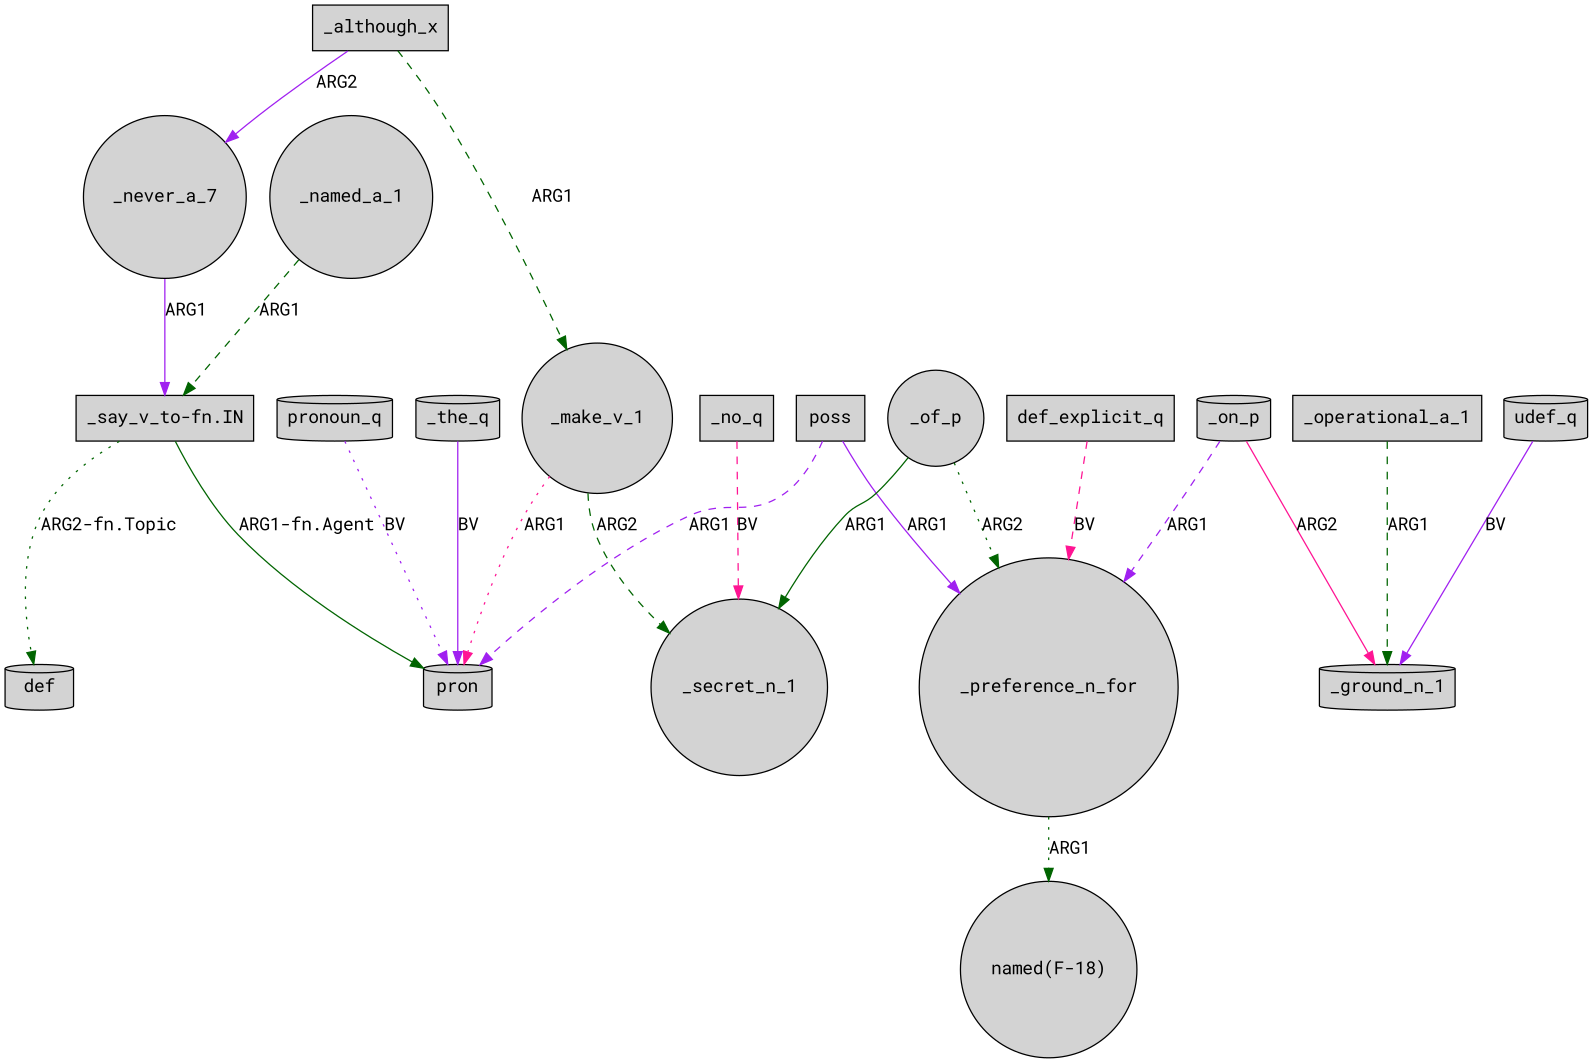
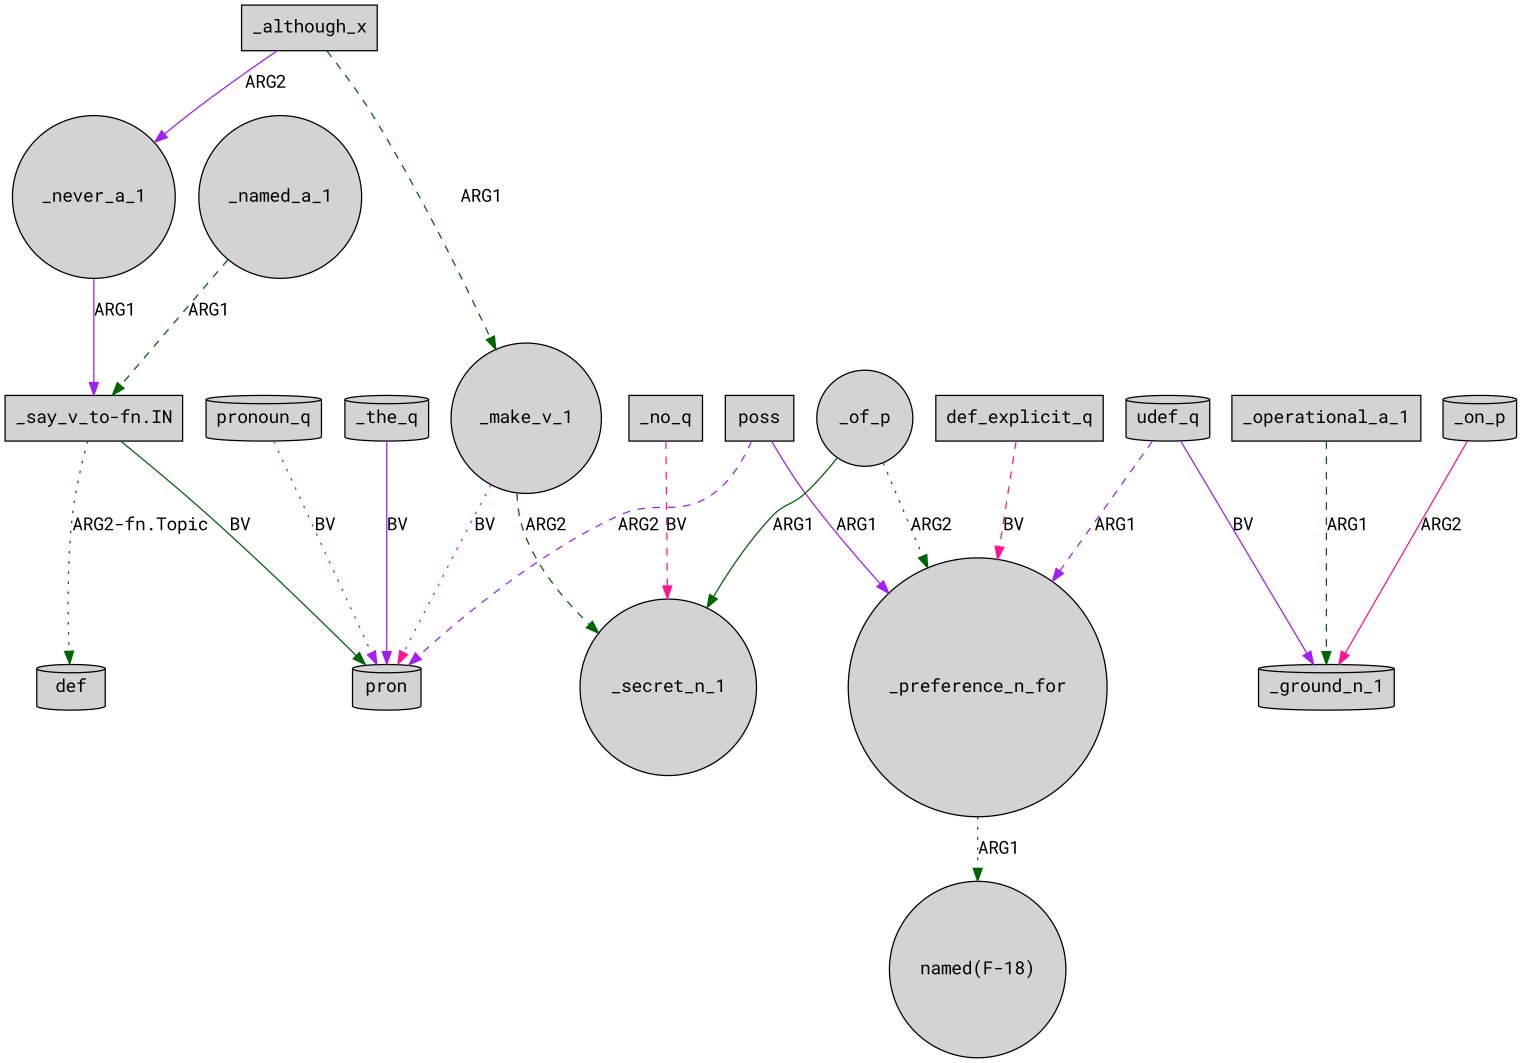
node "_never_a_7": label "_never_a_7" -> "_never_a_1"
edge "_on_p" -> "_preference_n_for": now "udef_q" -> "_preference_n_for"
edge "_say_v_to-fn.IN" -> "pron": label "ARG1-fn.Agent" -> "BV"
edge "_make_v_1" -> "pron": label "ARG1" -> "BV"
edge "poss" -> "pron": label "ARG1" -> "ARG2"
